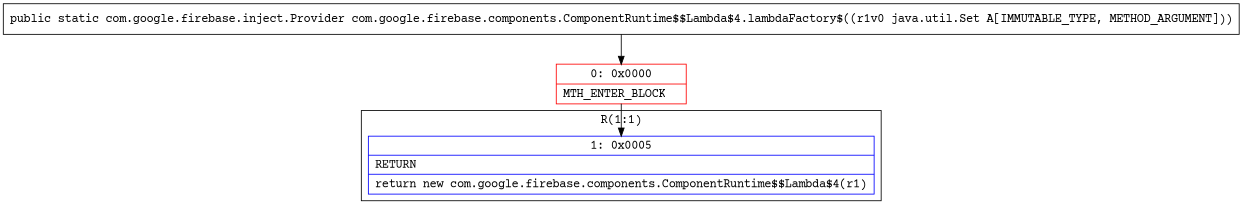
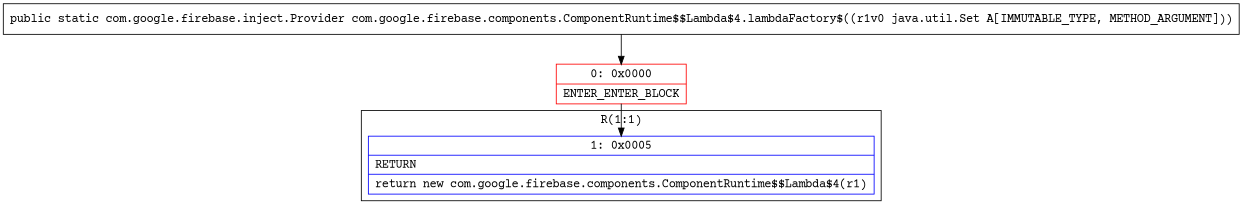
node "0: 0x0000": text "MTH_ENTER_BLOCK" -> "ENTER_ENTER_BLOCK"
